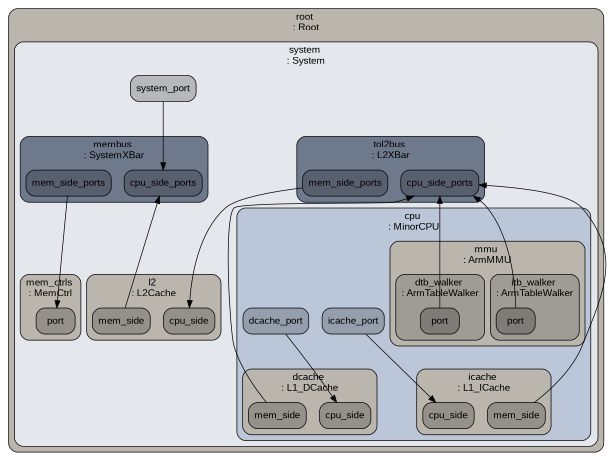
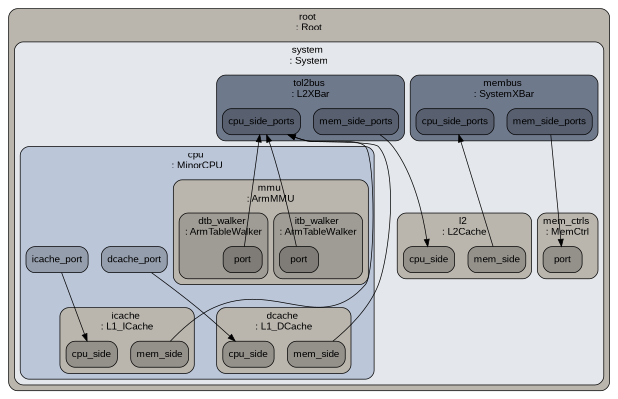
node "system_port": removed
